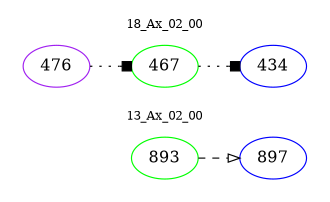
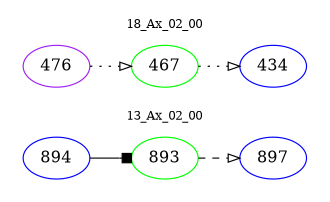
edge "476" -> "467": arrowhead box -> onormal
edge "467" -> "434": arrowhead box -> onormal
node "894": added
